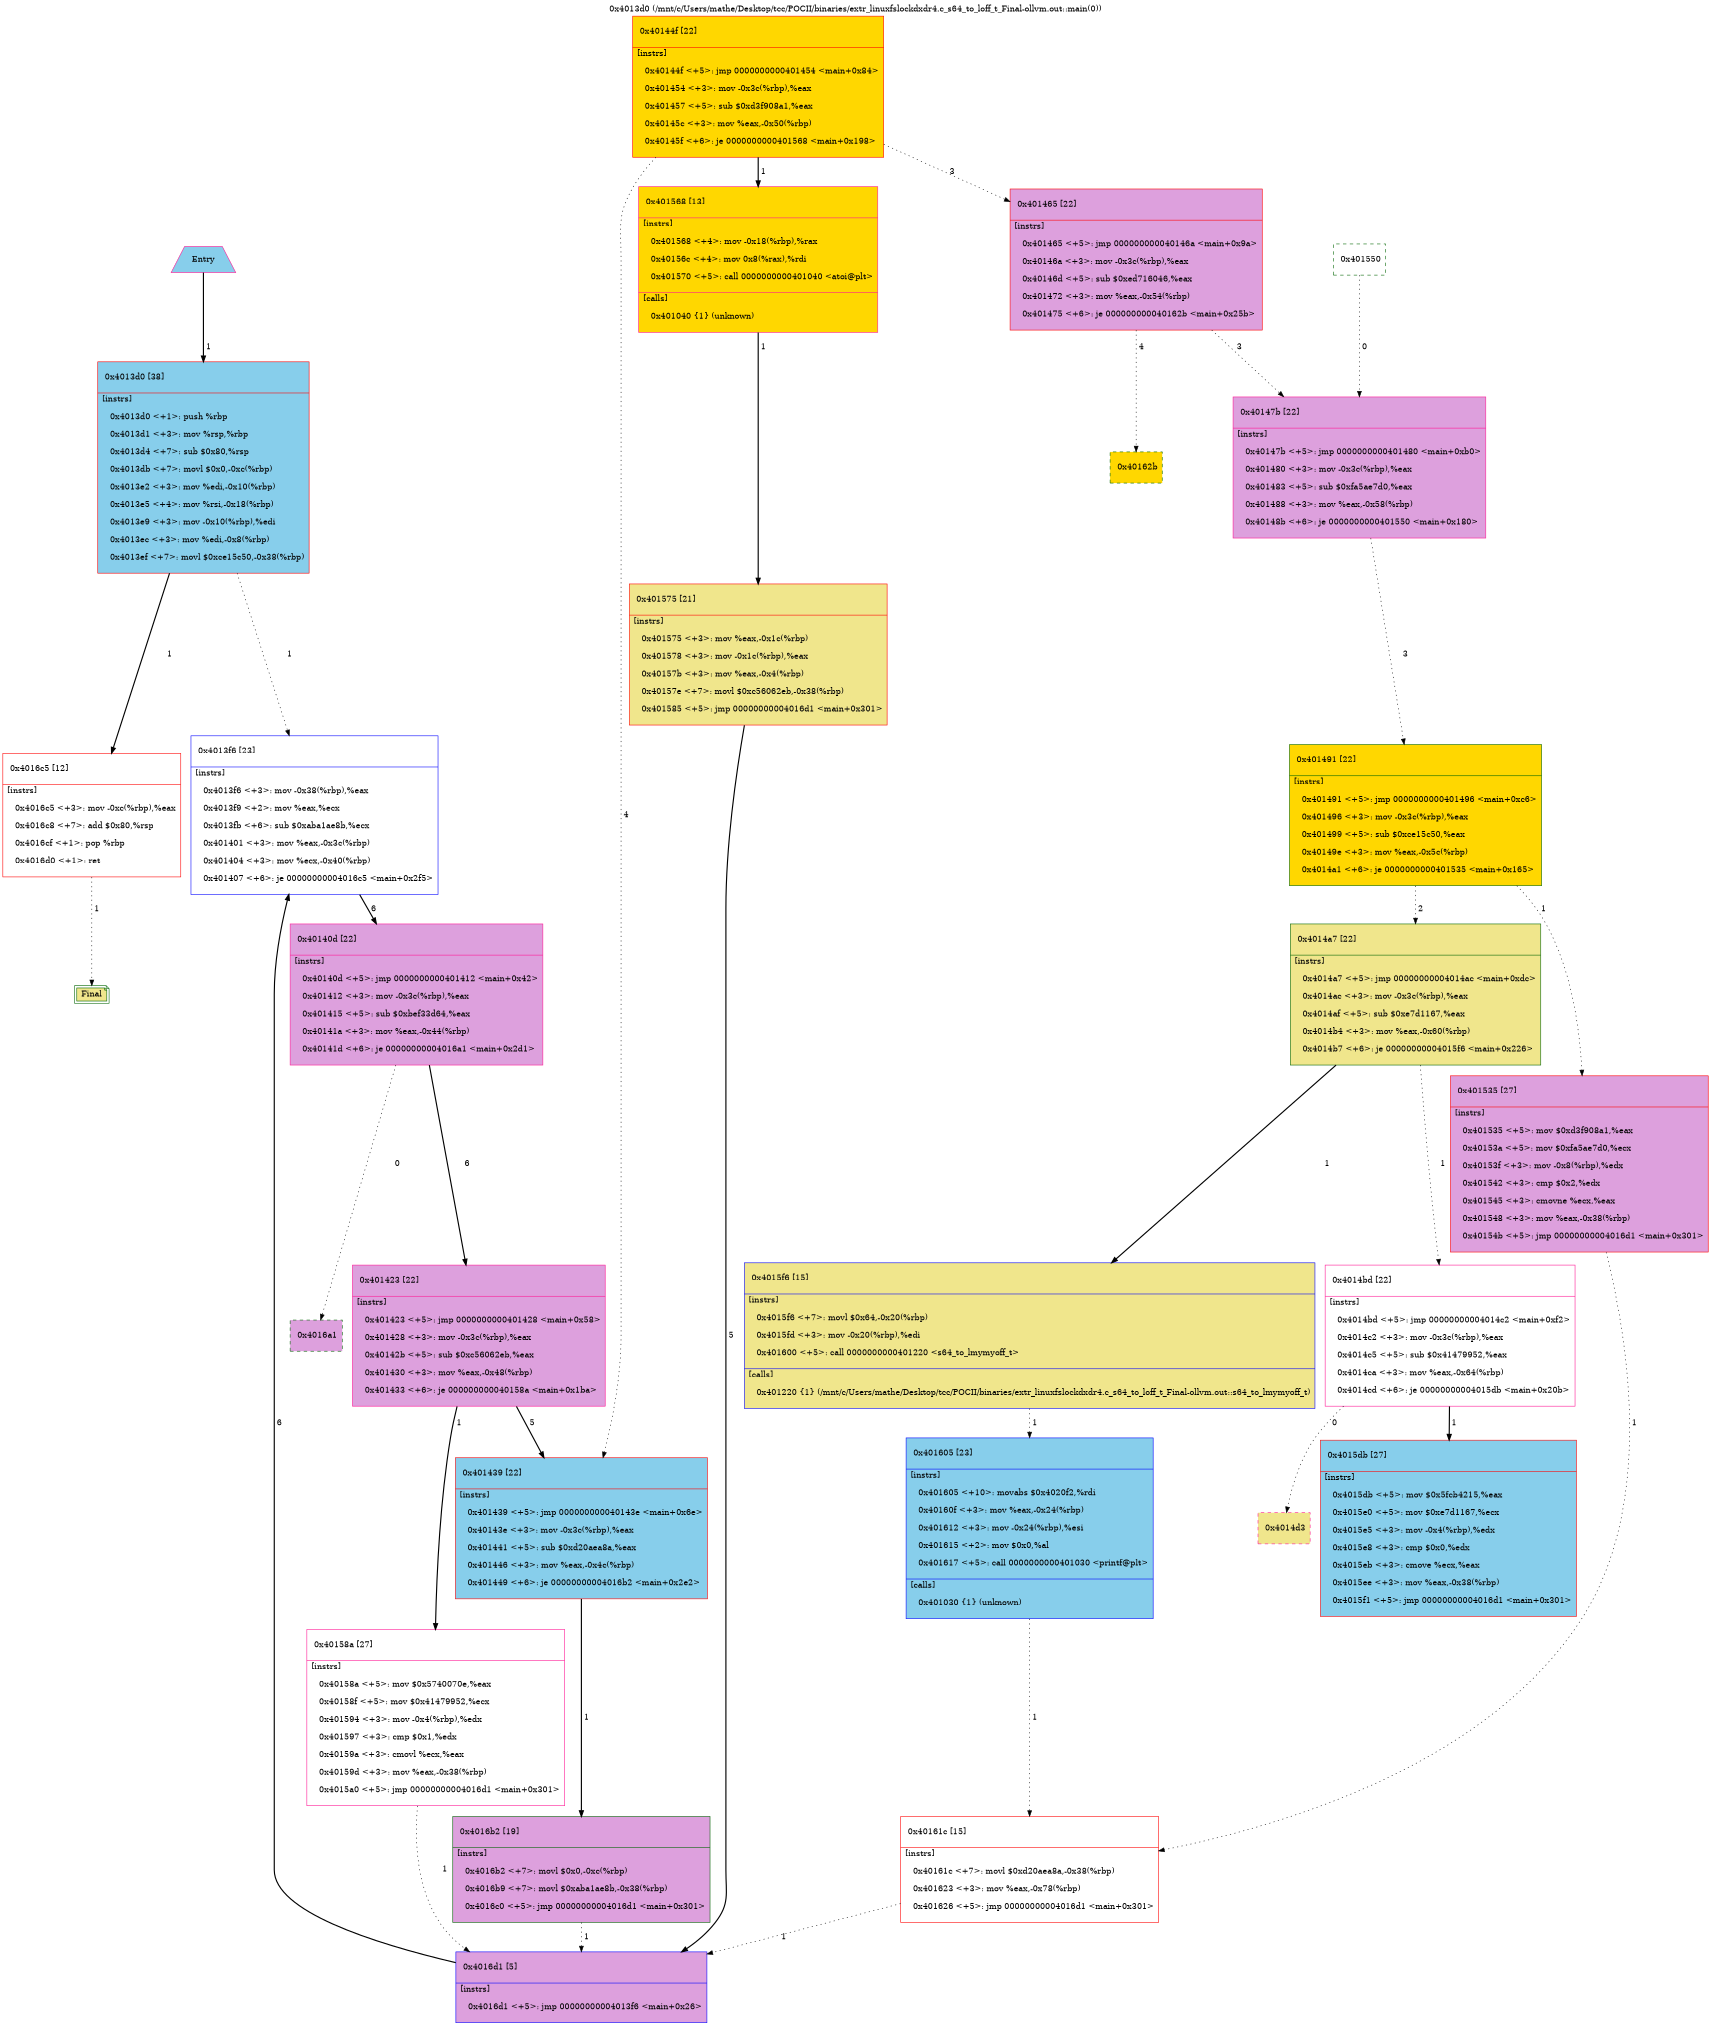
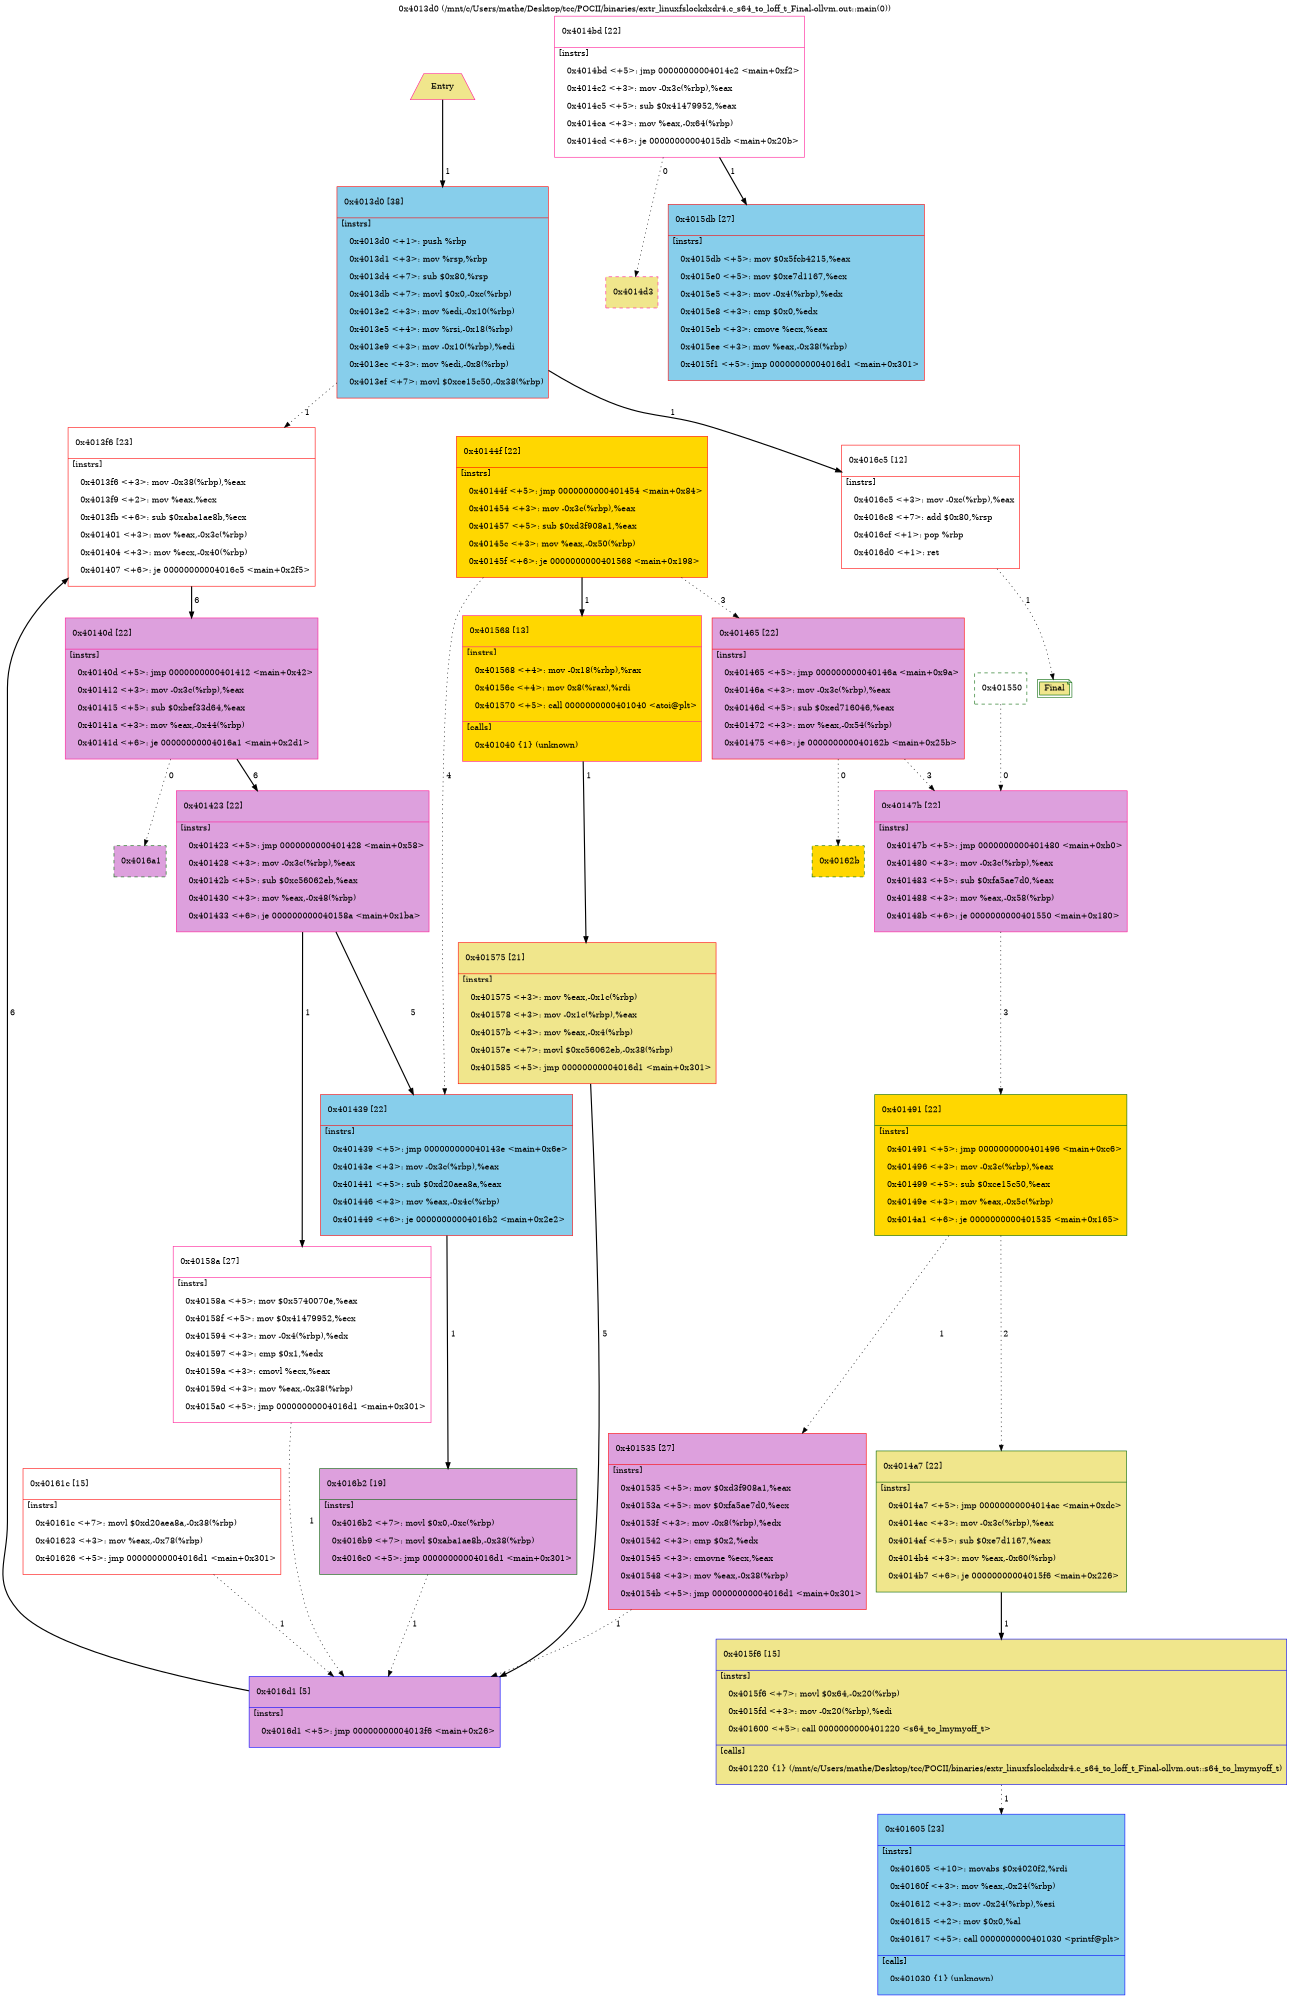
node "Entry": fillcolor skyblue -> khaki
edge "0x401465 [22]" -> "0x40162b": label " 4" -> " 0"
node "0x4013f6 [23]": color blue -> red
edge "0x4014a7 [22]" -> "0x4014bd [22]": removed, label "1"
edge "0x401535 [27]" -> "0x40161c [15]": now "0x401535 [27]" -> "0x4016d1 [5]"
edge "0x401605 [23]" -> "0x40161c [15]": removed, label "1"
